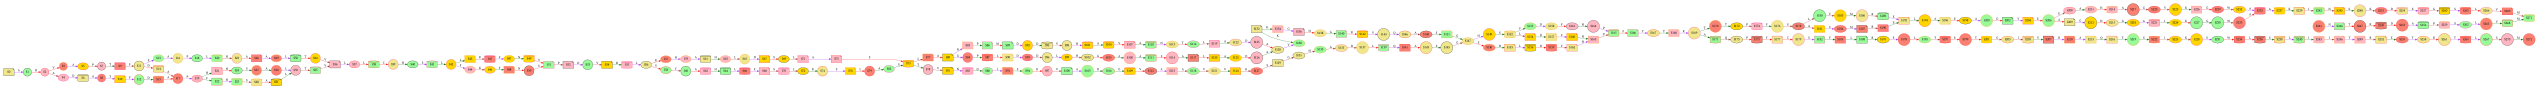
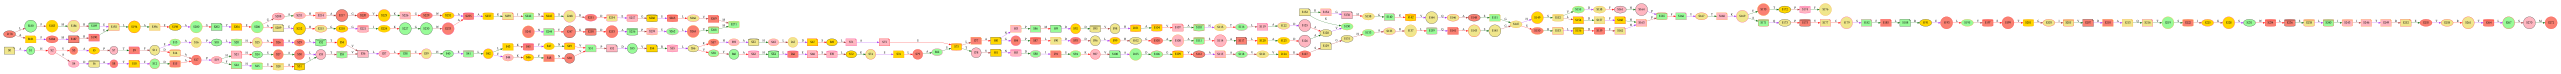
edge "S176" -> "S178": removed, label "S"
edge "S171" -> "S173": color brown -> purple
